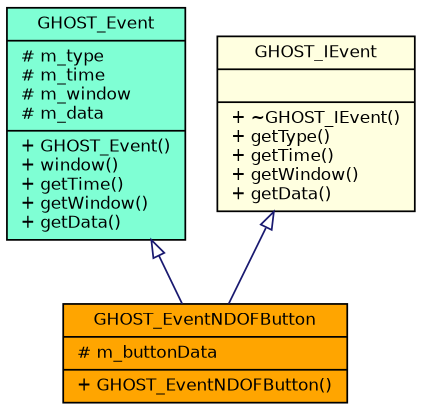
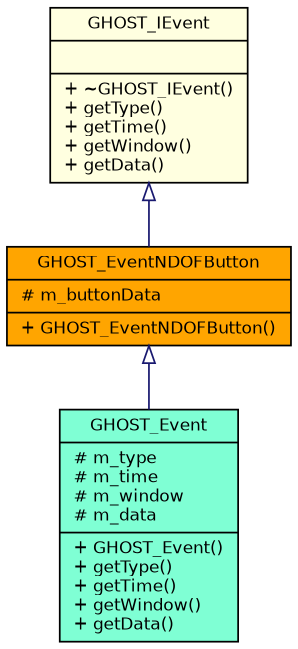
node "GHOST_Event": text "+ window()" -> "+ getType()"
edge "GHOST_EventNDOFButton" -> "GHOST_Event": reversed
